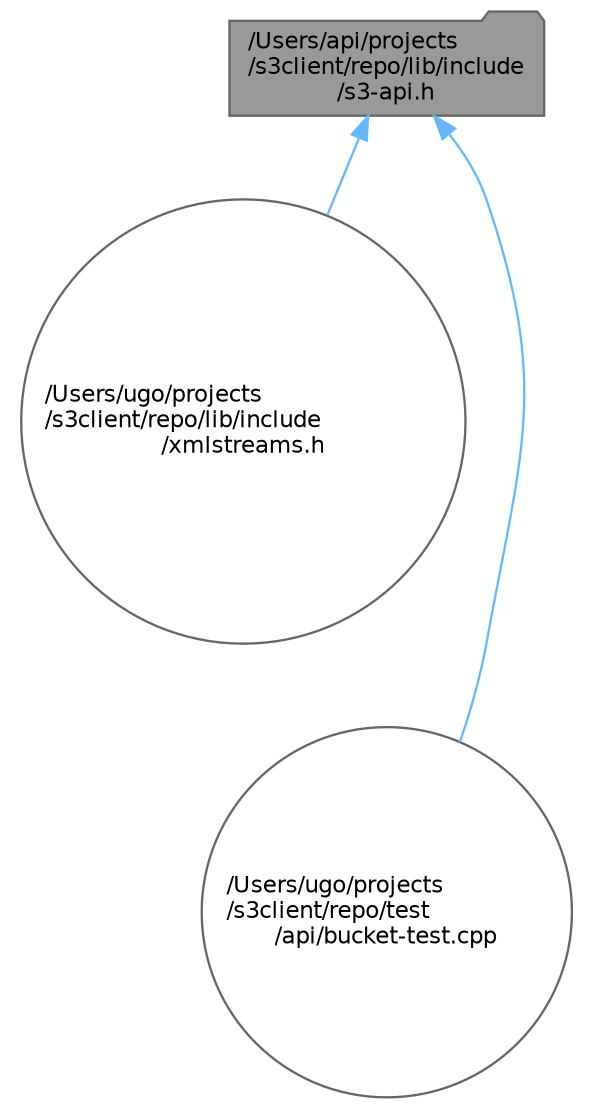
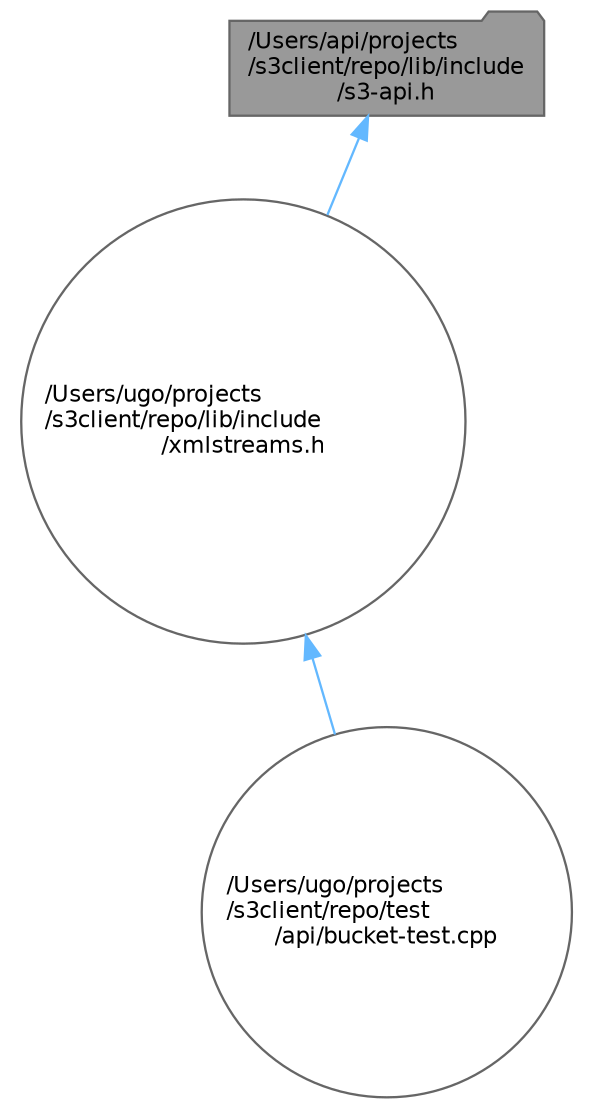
edge "/Users/ugo/projects /s3client/repo/test /api/bucket-test.cpp" -> "/Users/api/projects /s3client/repo/lib/include /s3-api.h": now "/Users/ugo/projects /s3client/repo/test /api/bucket-test.cpp" -> "/Users/ugo/projects /s3client/repo/lib/include /xmlstreams.h"
